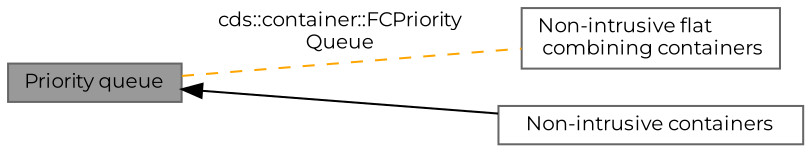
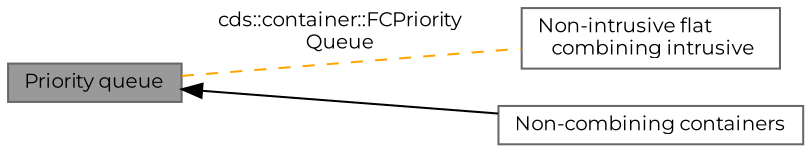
node "Non-intrusive flat combining containers": label "Non-intrusive flat combining containers" -> "Non-intrusive flat combining intrusive"
node "Non-intrusive containers": label "Non-intrusive containers" -> "Non-combining containers"
